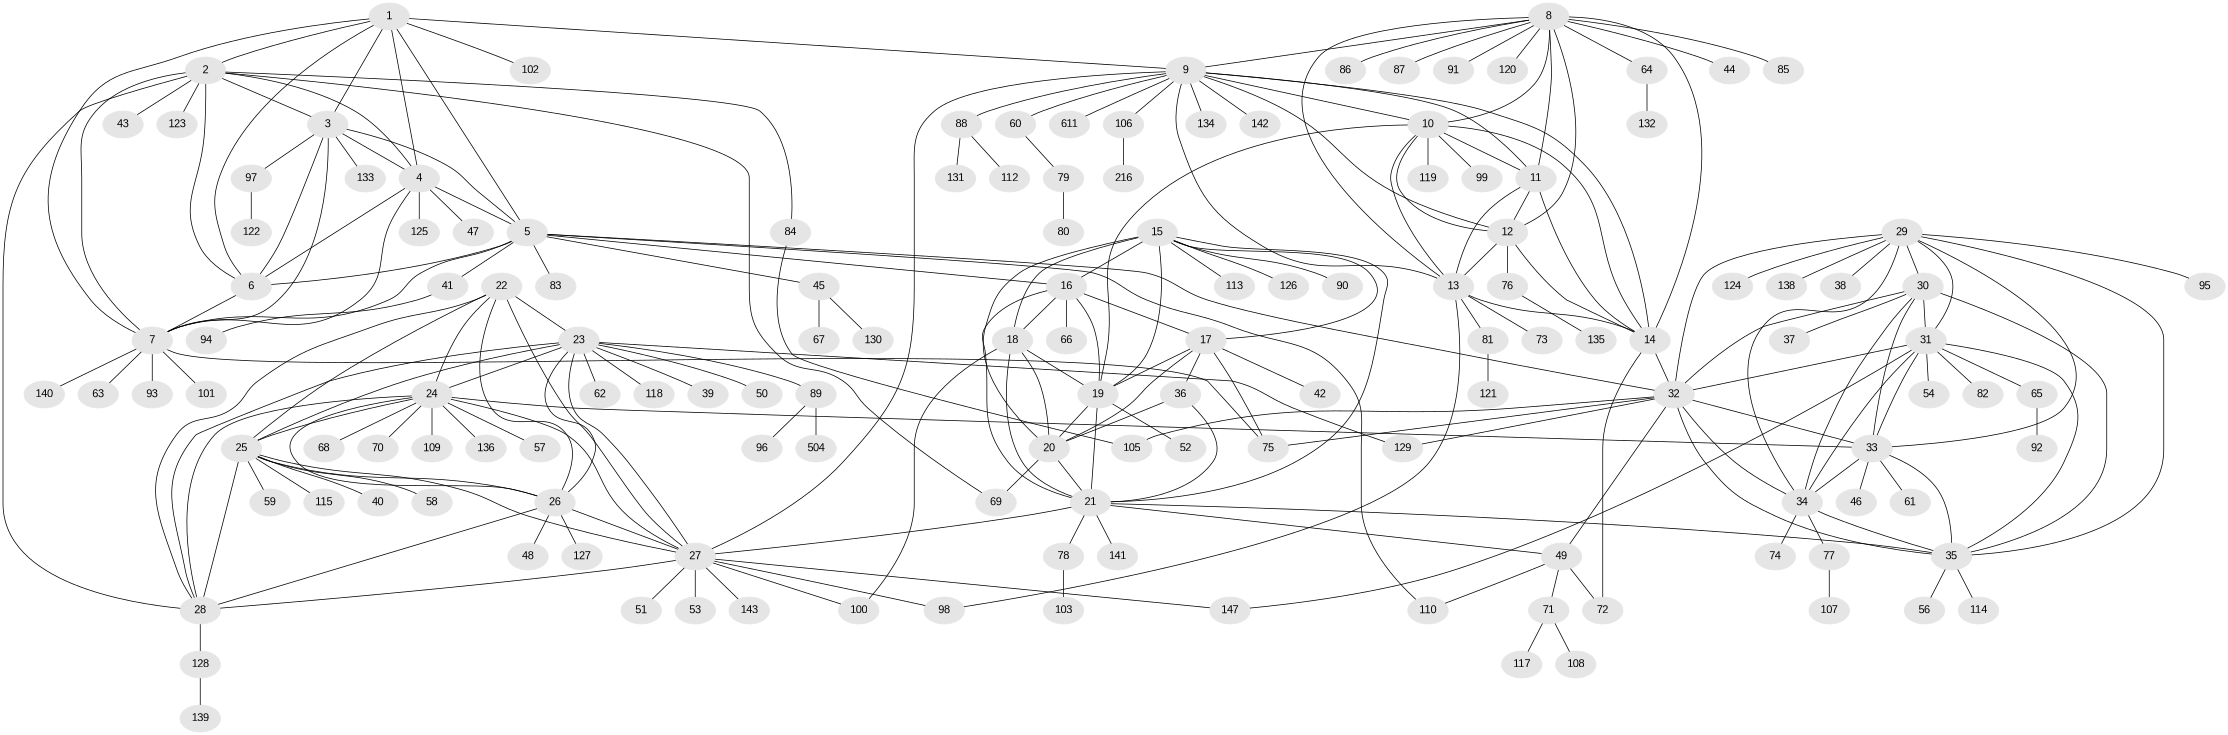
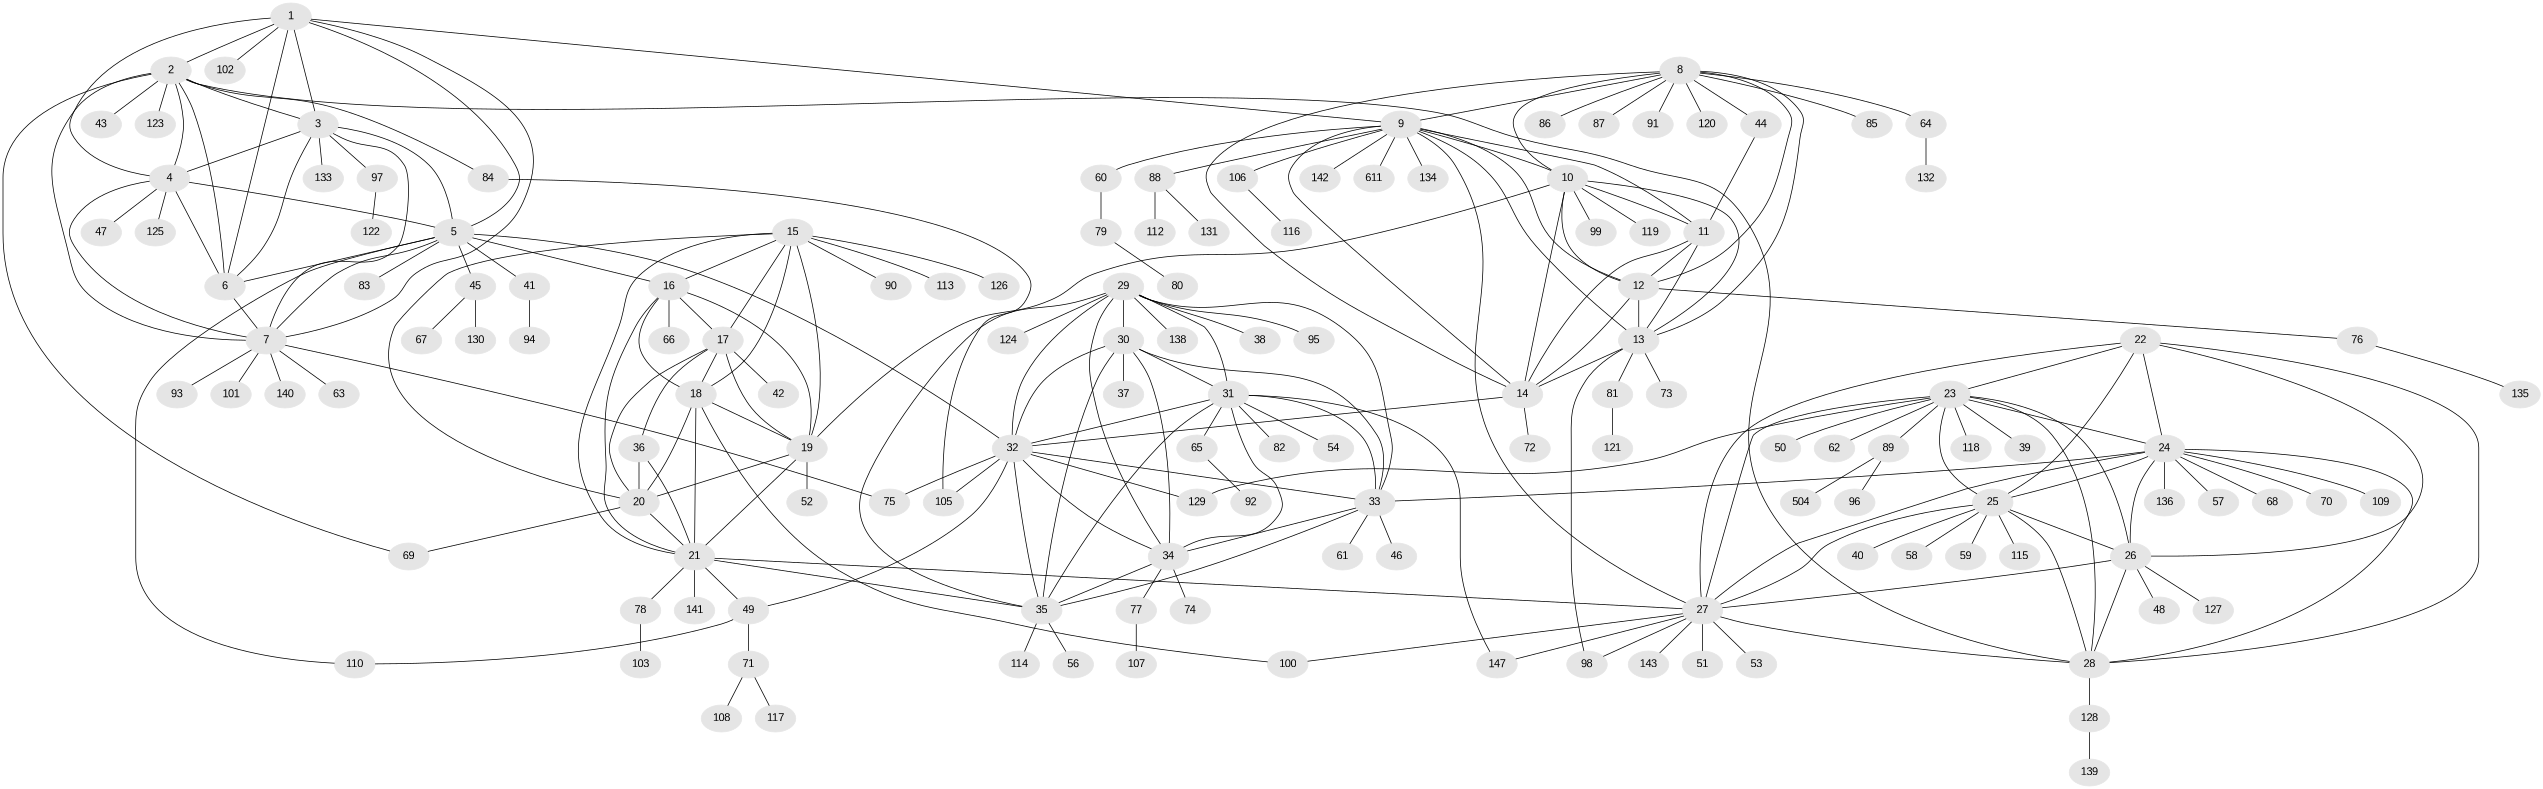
edge "8" -- "11": now "44" -- "11"
node "216": label "216" -> "116"
edge "17" -- "75": now "17" -- "18"
edge "49" -- "72": removed
